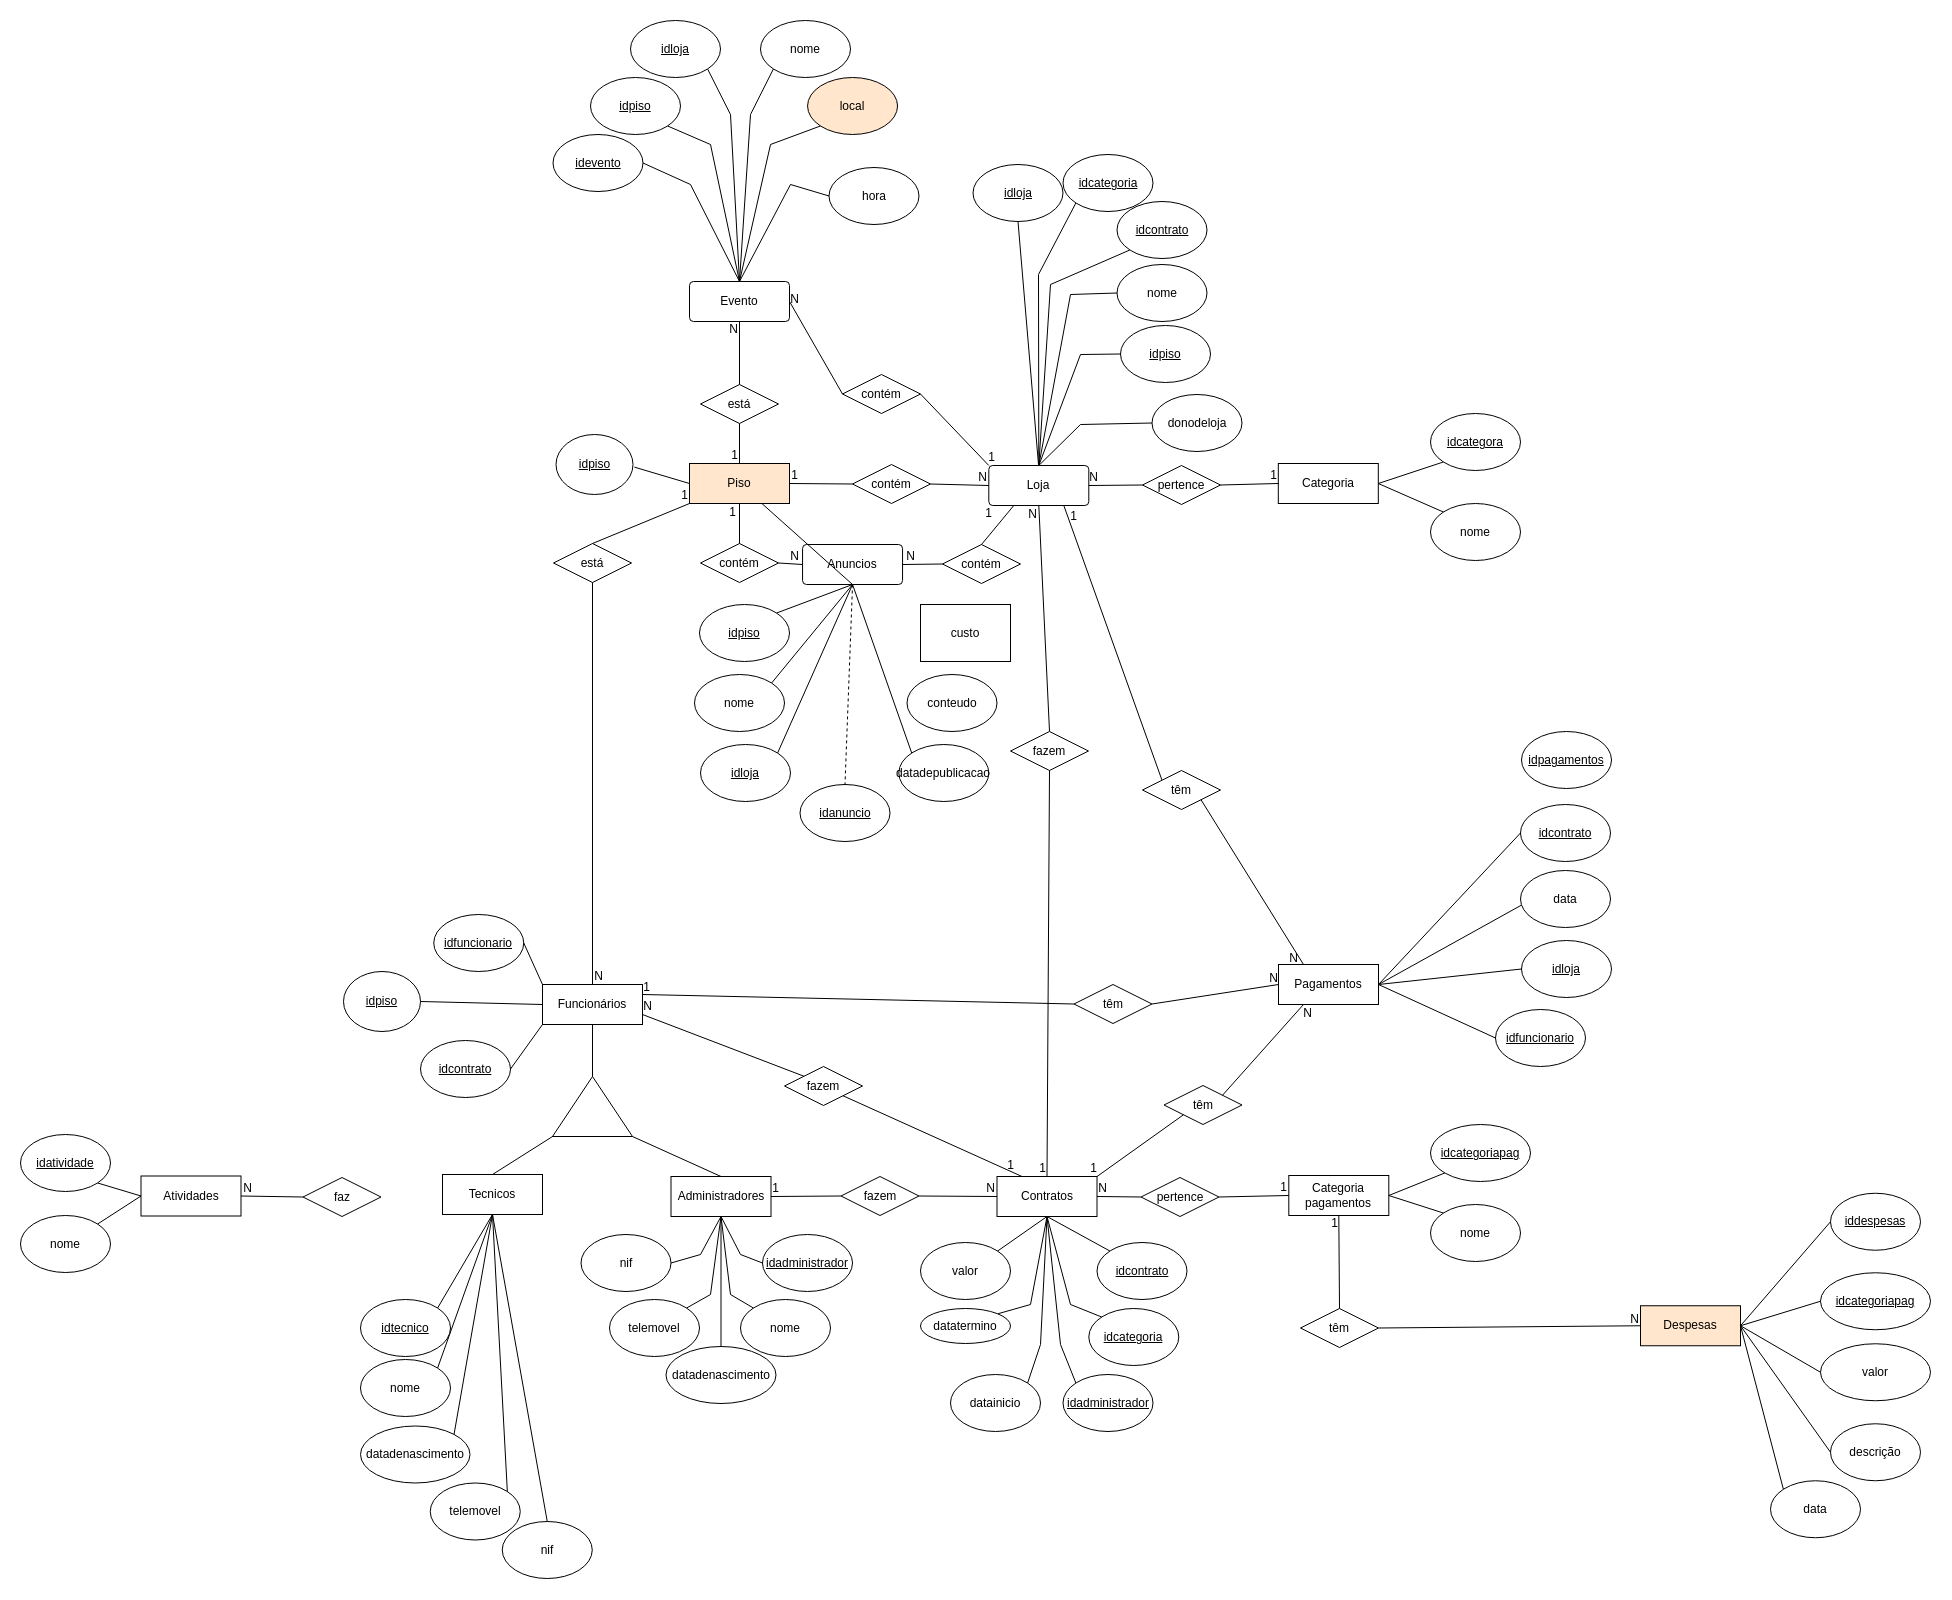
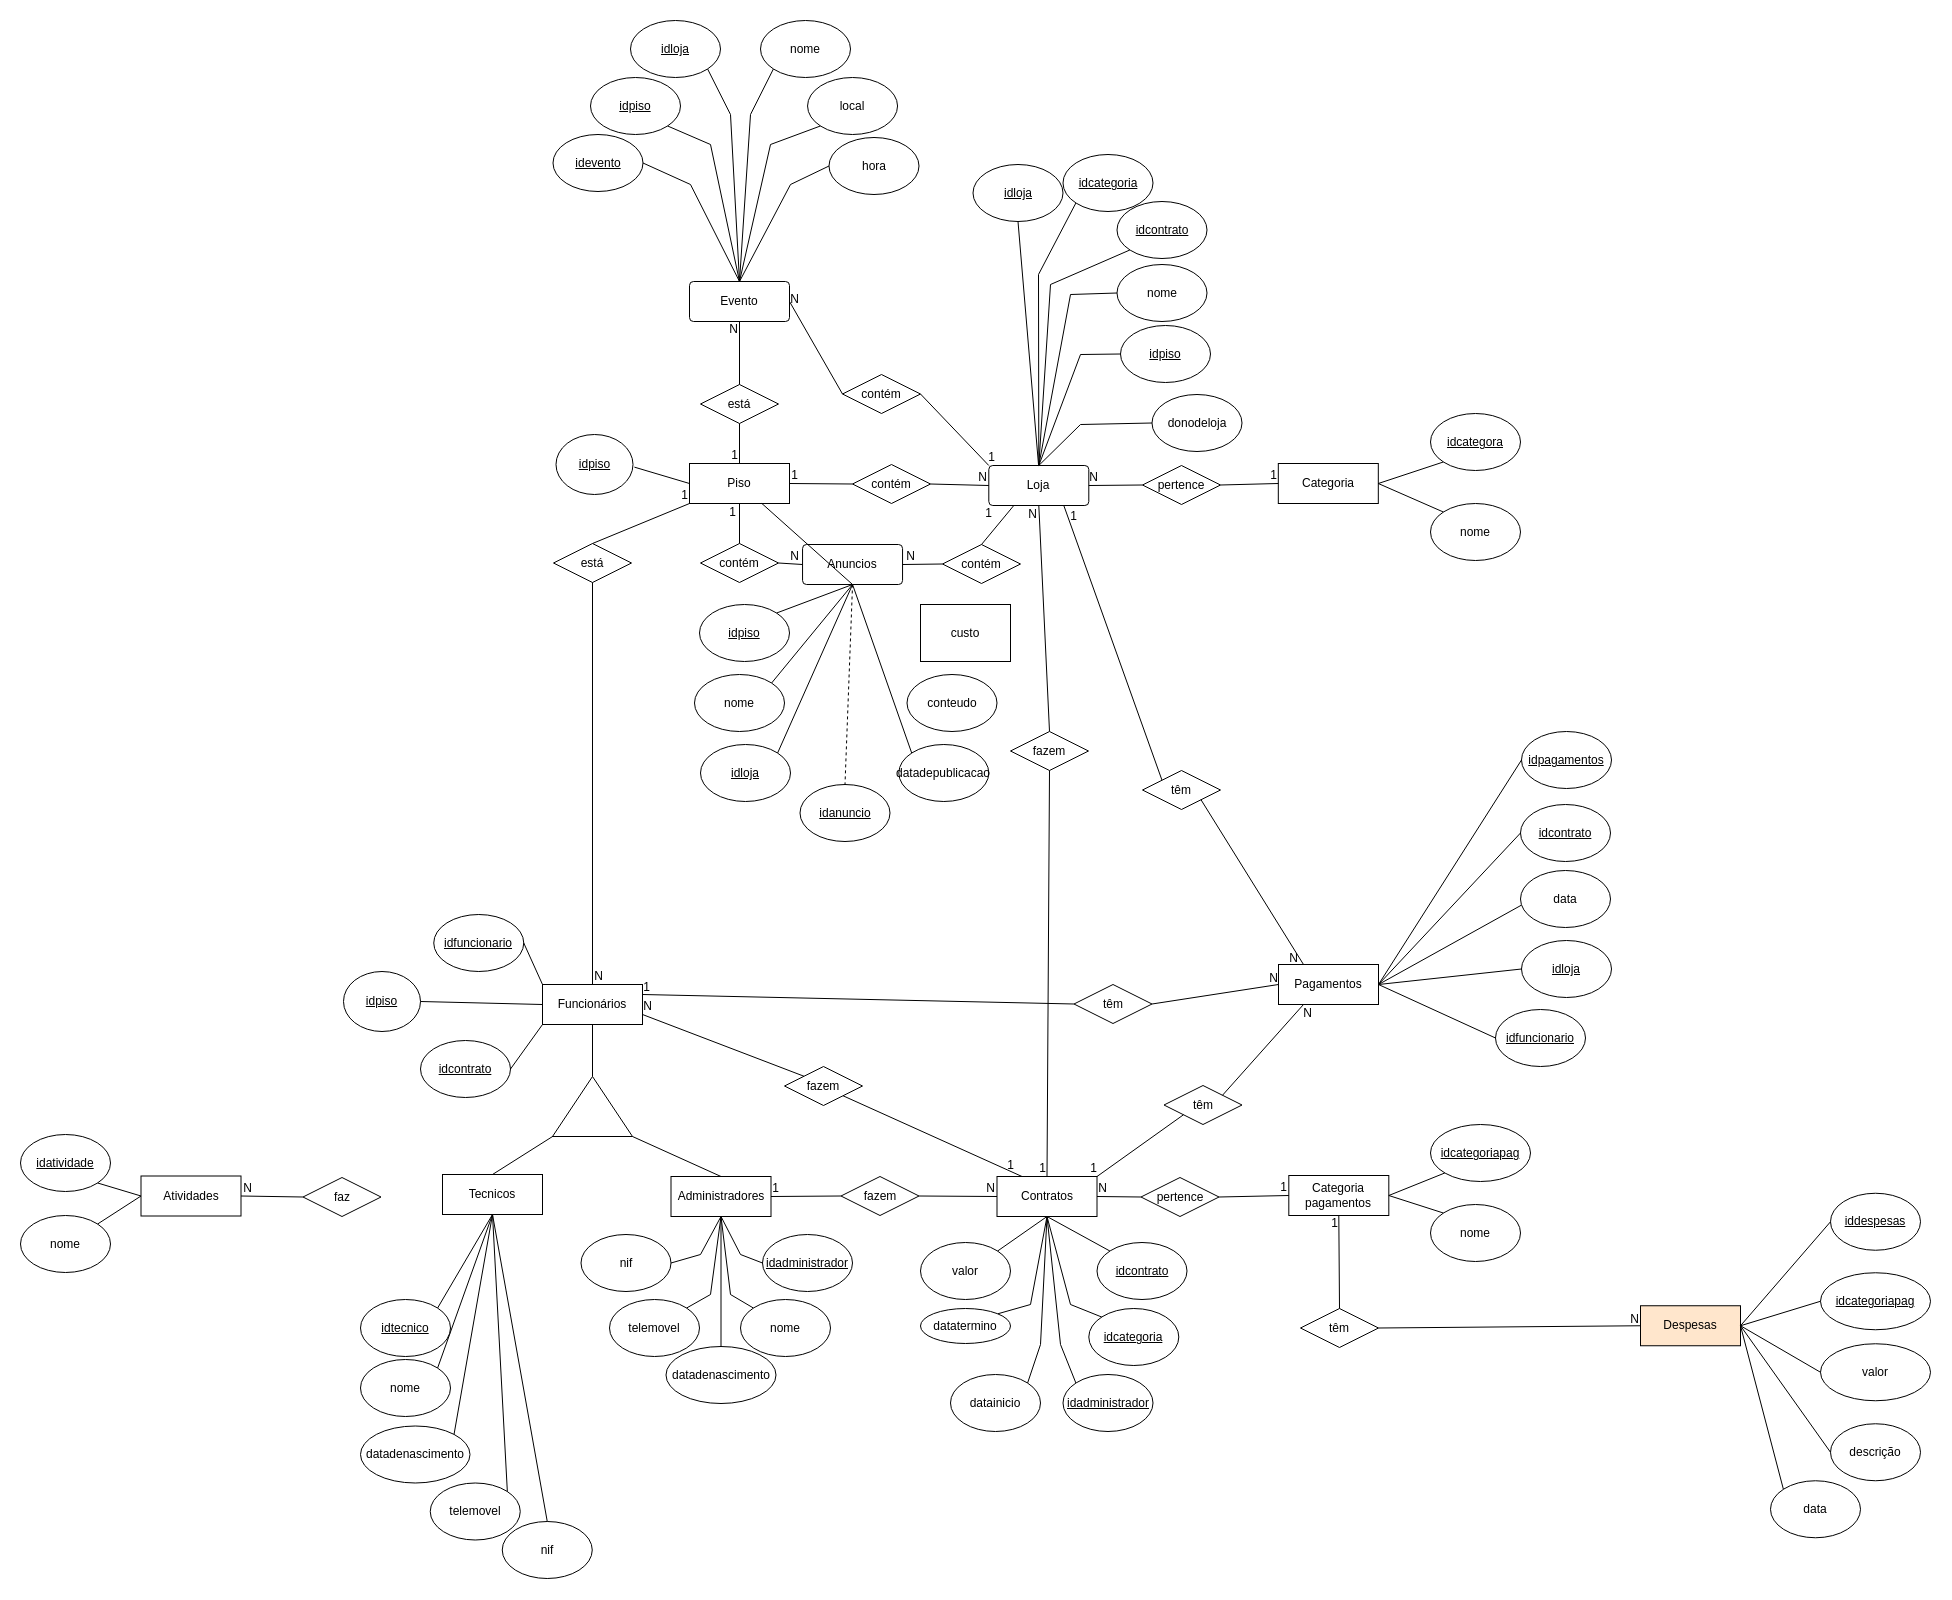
node "local": fillcolor #ffe6cc -> #ffffff
node "hora": moved (874, 196) -> (874, 166)
node "Piso": fillcolor #ffe6cc -> #ffffff
edge "idpagamentos" -- "Pagamentos": added
